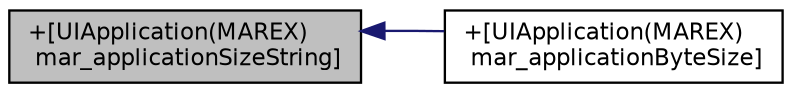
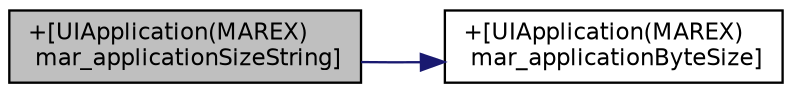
edge "+[UIApplication(MAREX) mar_applicationByteSize]" -> "+[UIApplication(MAREX) mar_applicationSizeString]": reversed
